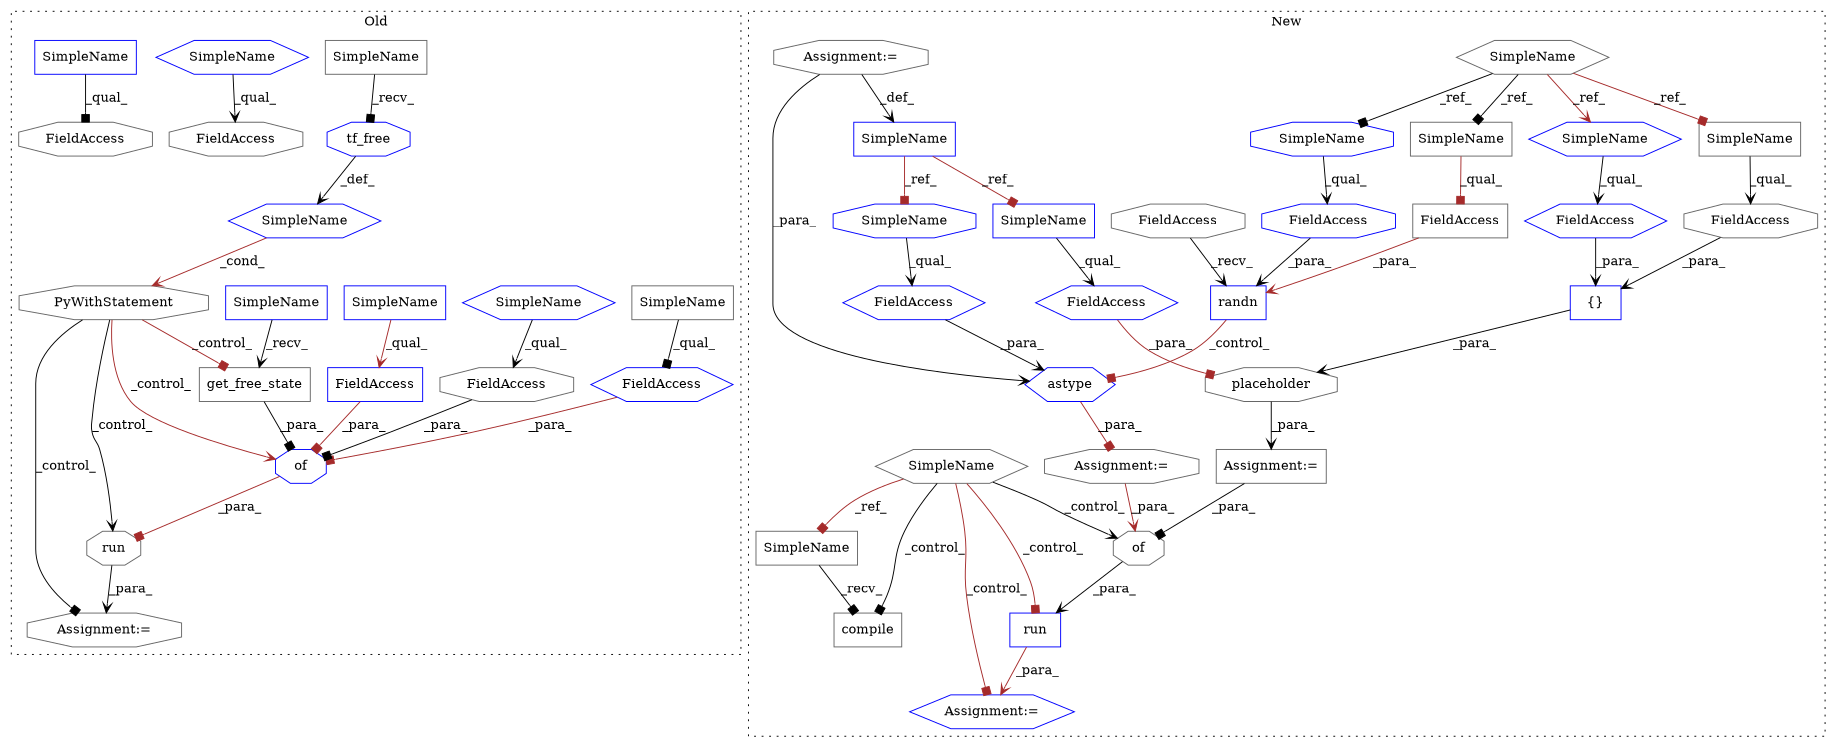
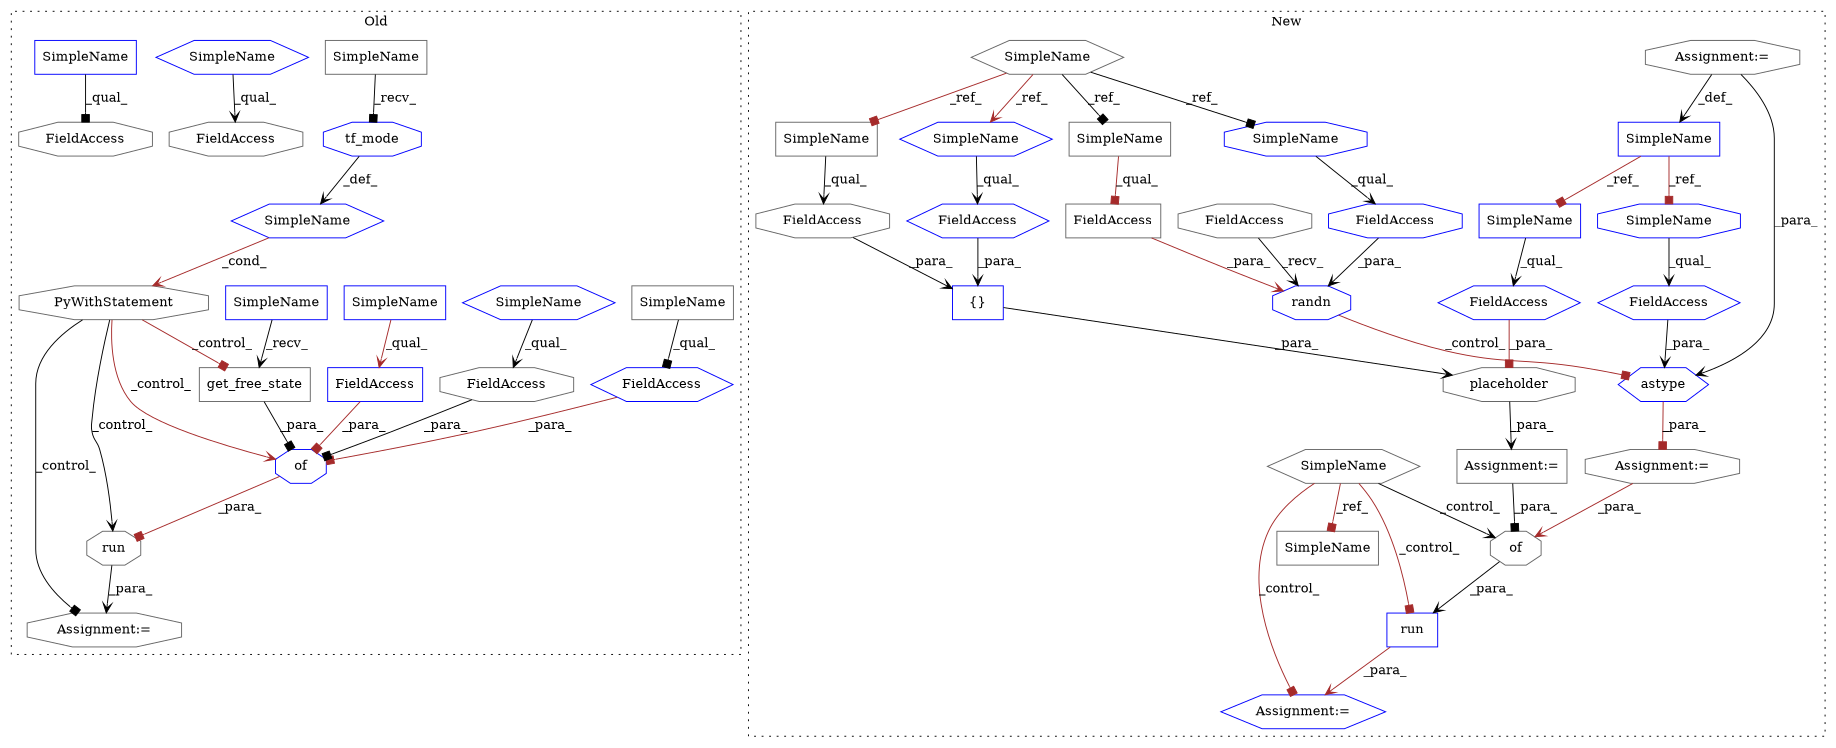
node "tf_free": label "tf_free" -> "tf_mode"
node "randn": shape box -> octagon
node "compile": removed
